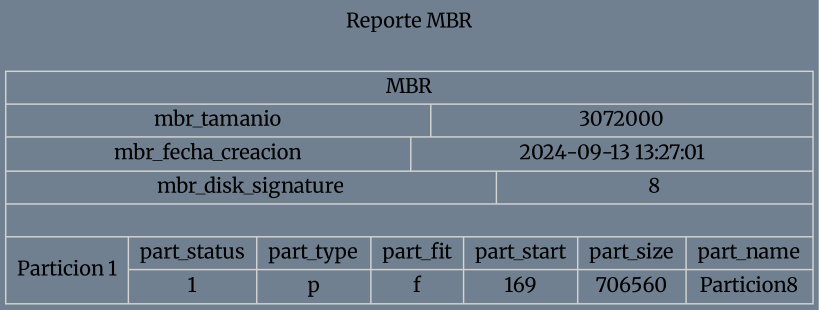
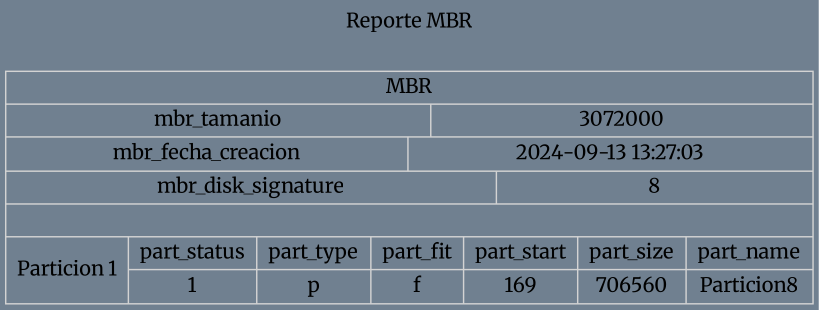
node "MBR": text "2024-09-13 13:27:01" -> "2024-09-13 13:27:03"
